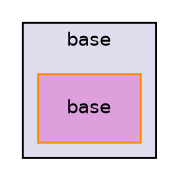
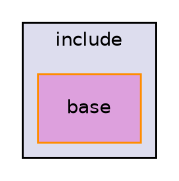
cluster "base": label "base" -> "include"
